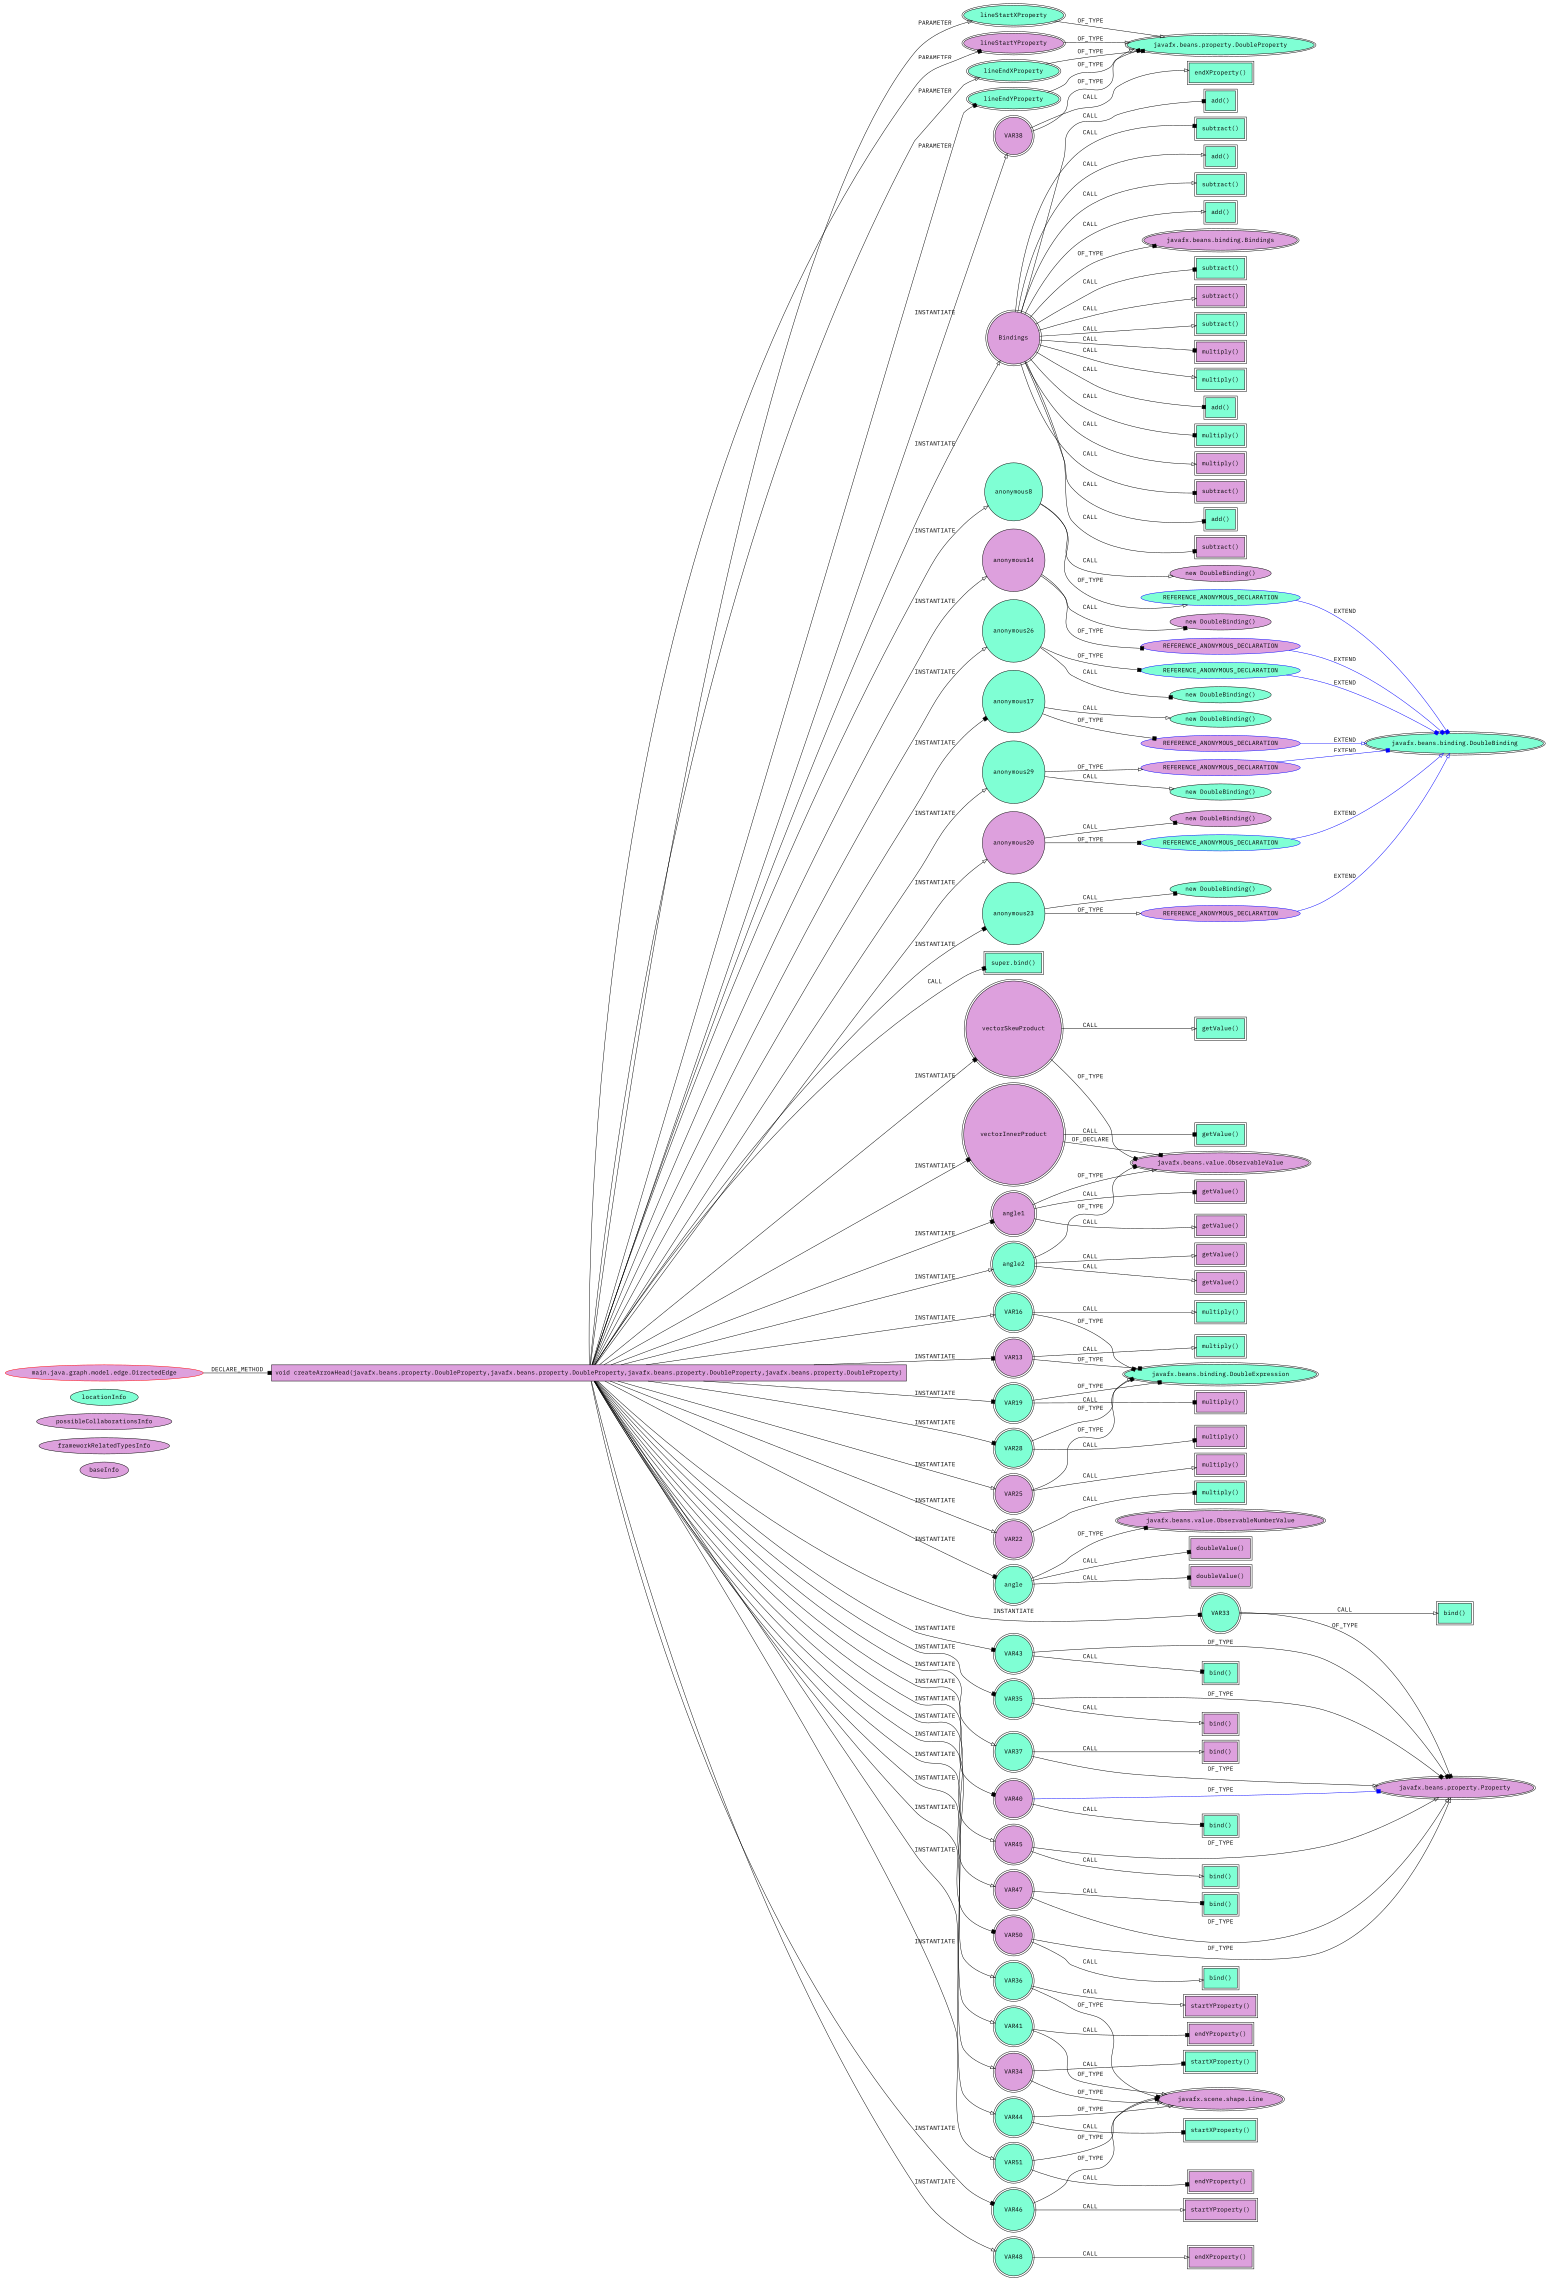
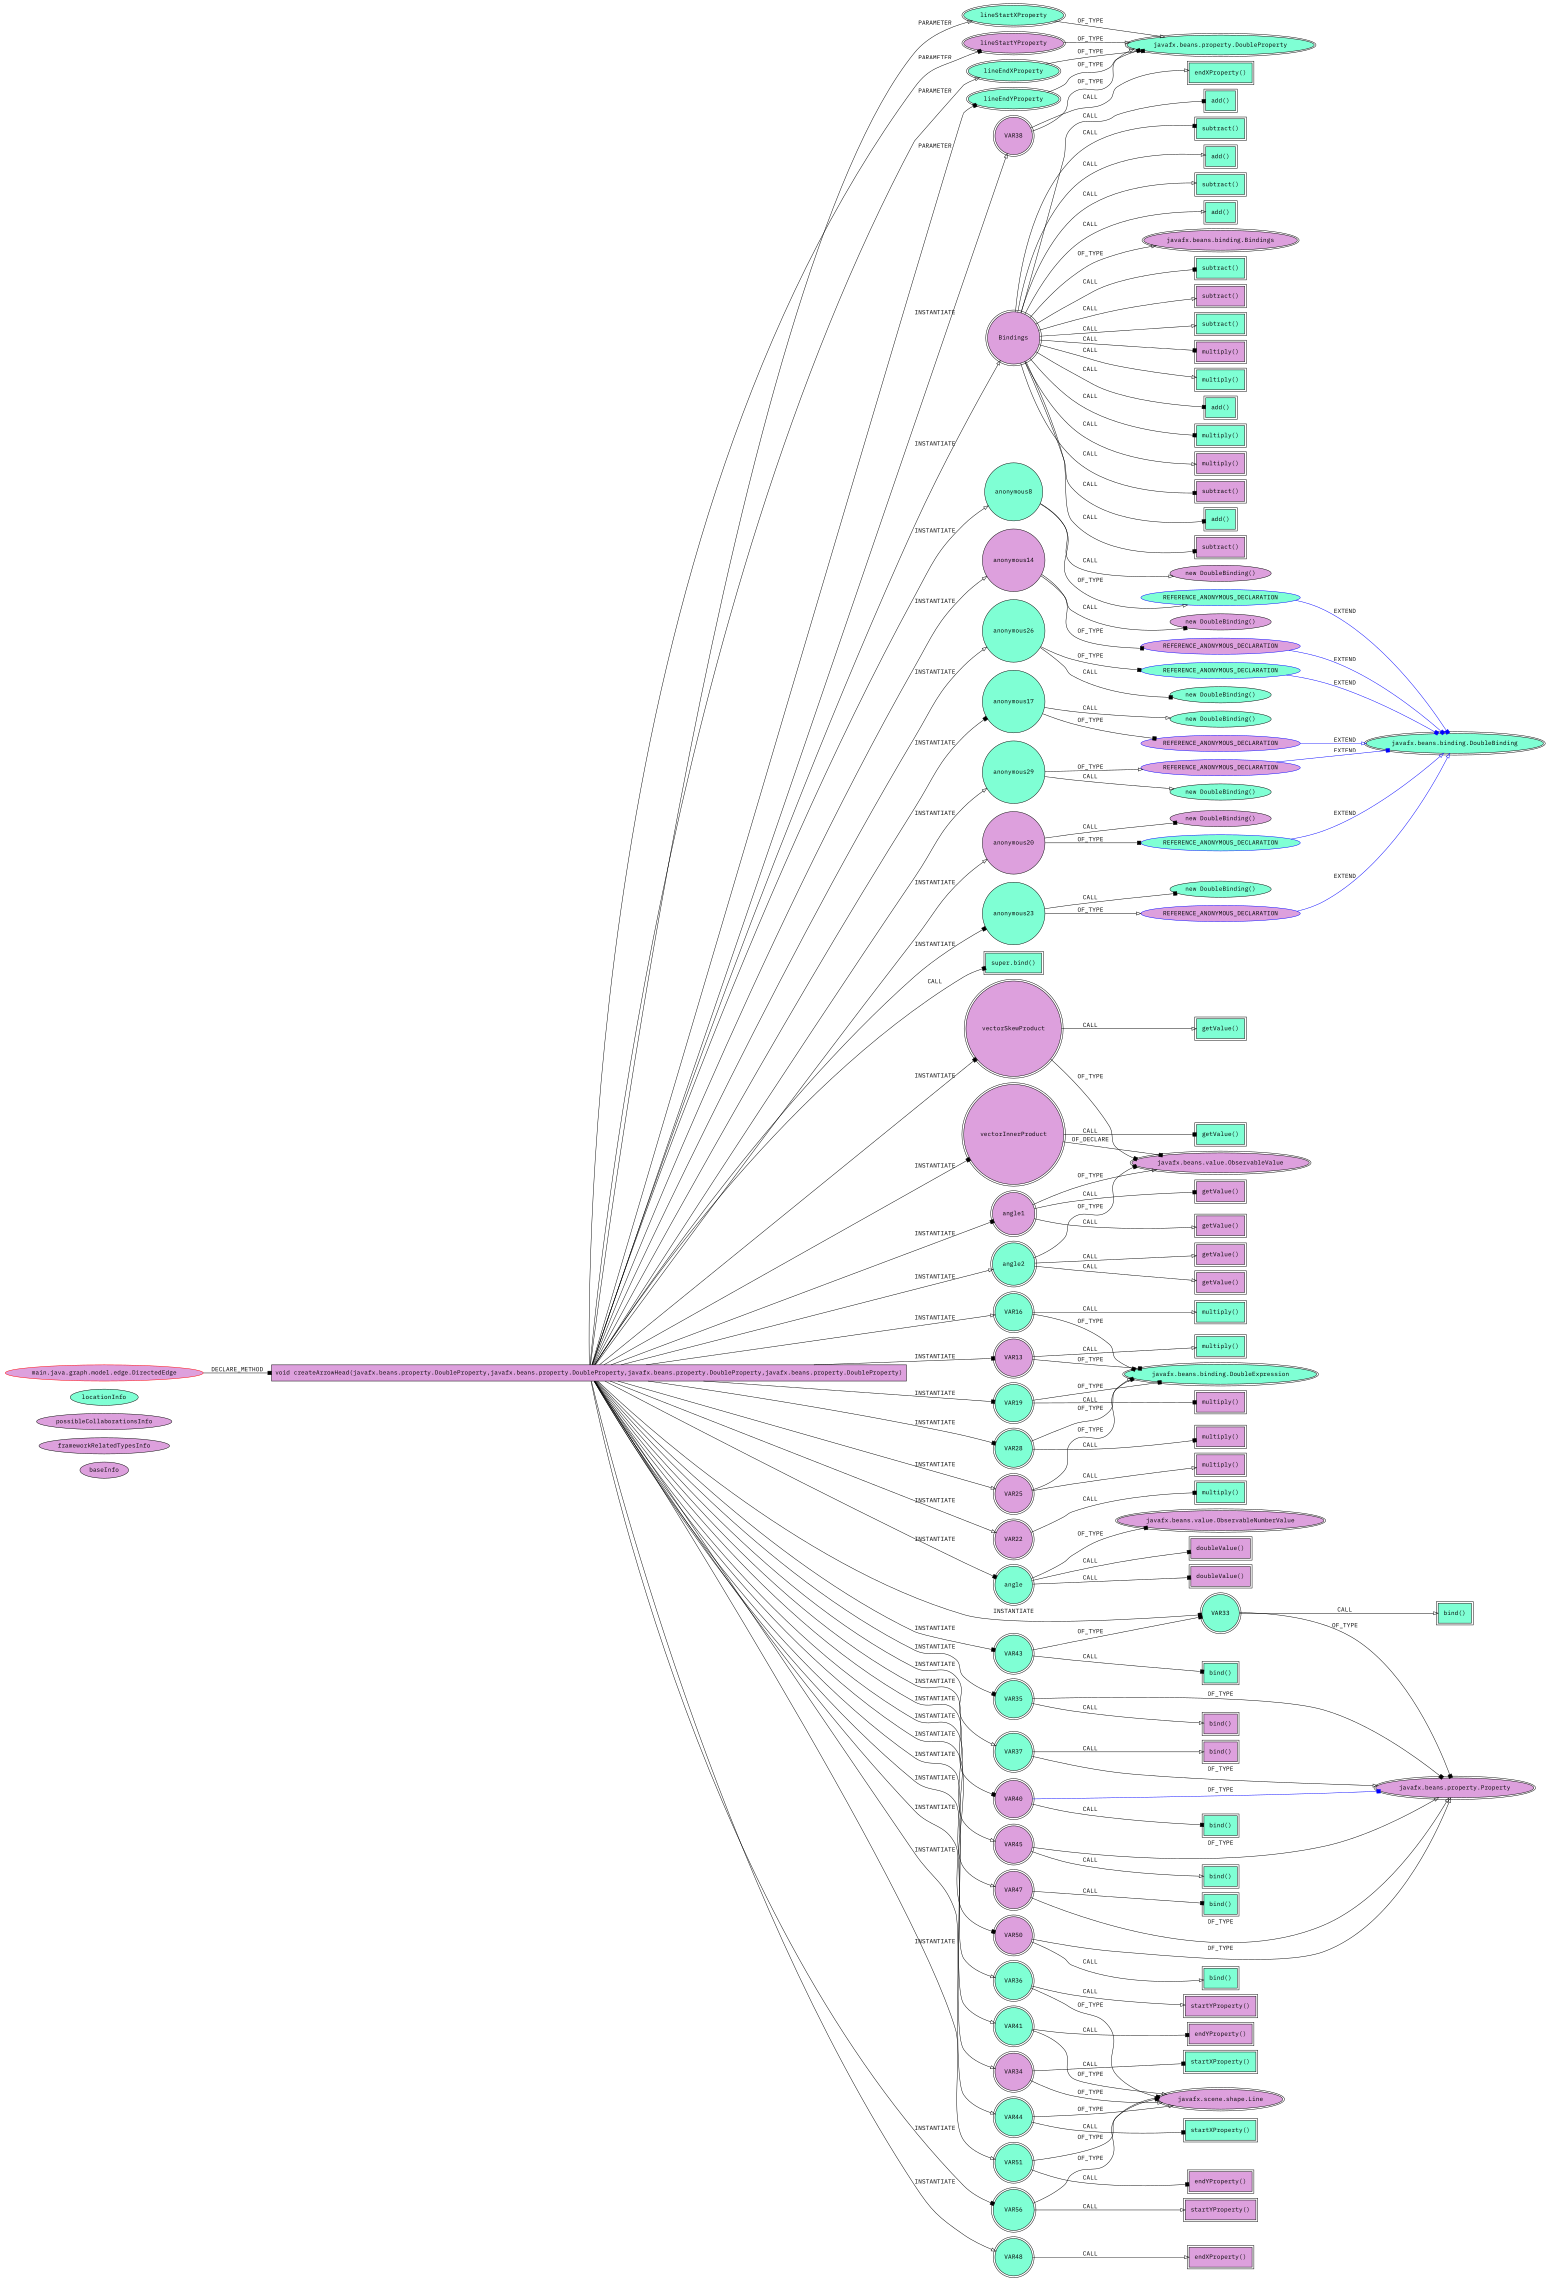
edge "Bindings" -> "javafx.beans.binding.Bindings": arrowhead box -> onormal
edge "VAR43" -> "javafx.beans.property.Property": now "VAR43" -> "VAR33"
node "VAR46": label "VAR46" -> "VAR56"
